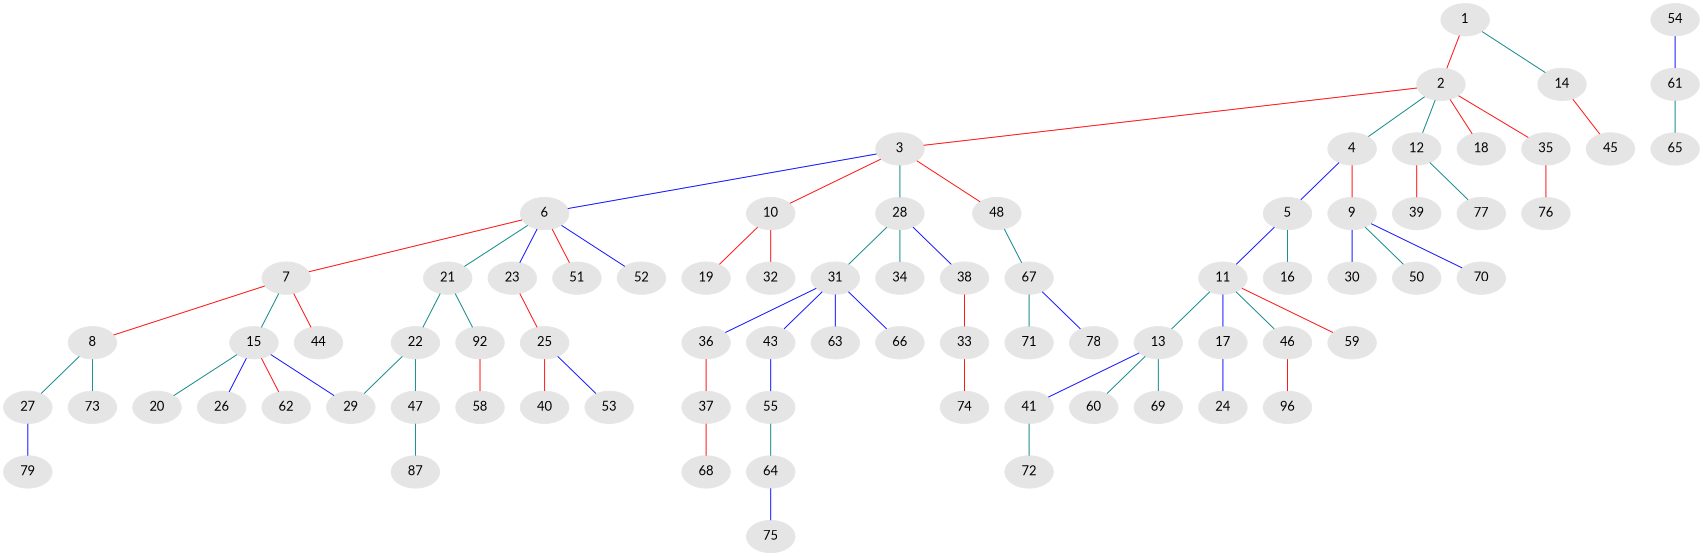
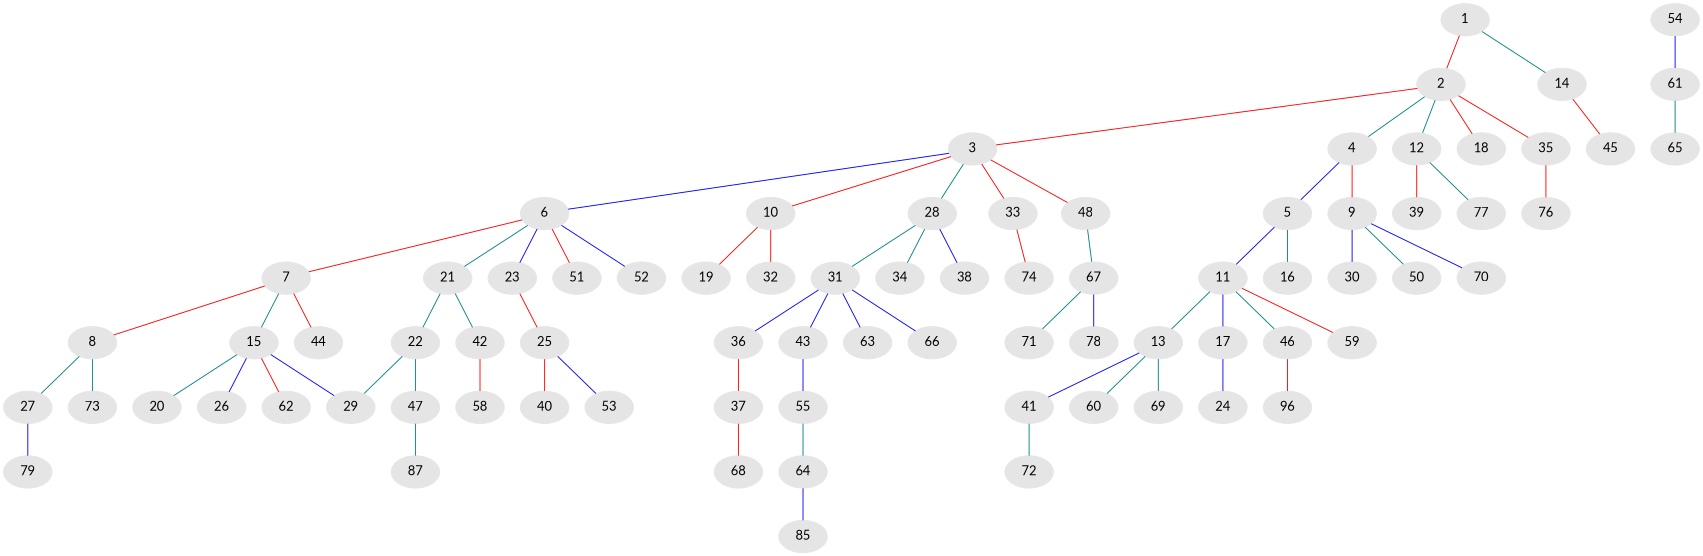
edge "38" -- "33": now "3" -- "33"
node "92": label "92" -> "42"
node "75": label "75" -> "85"
